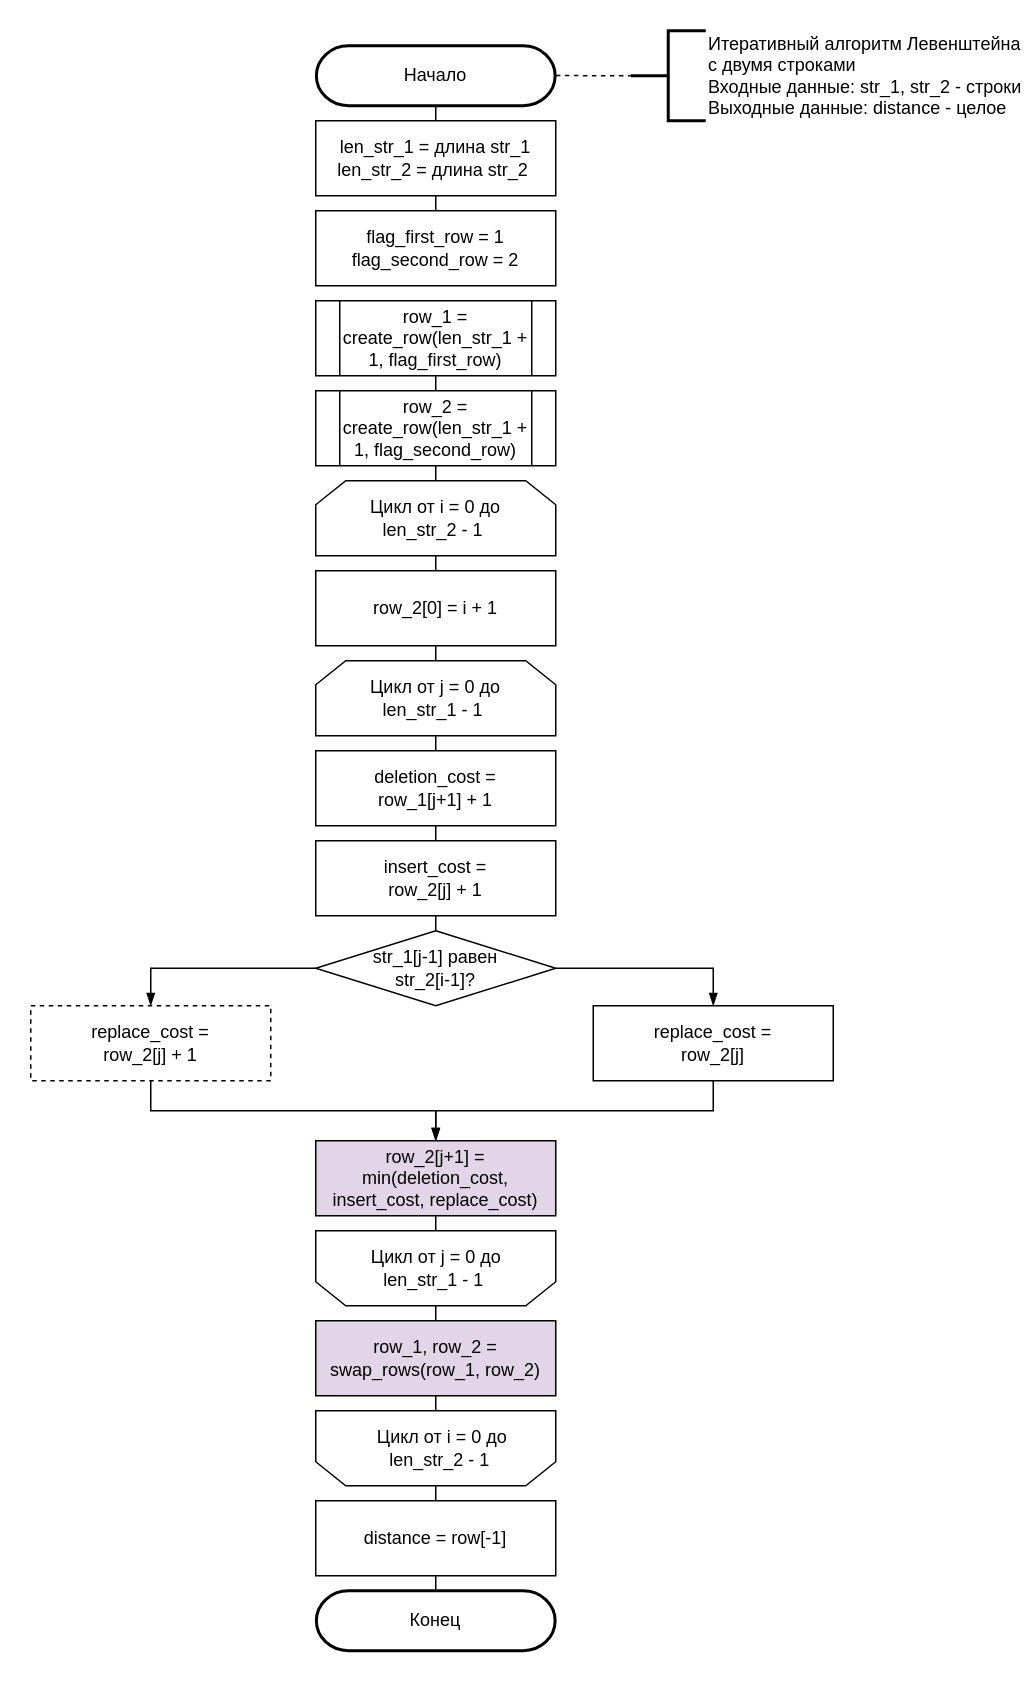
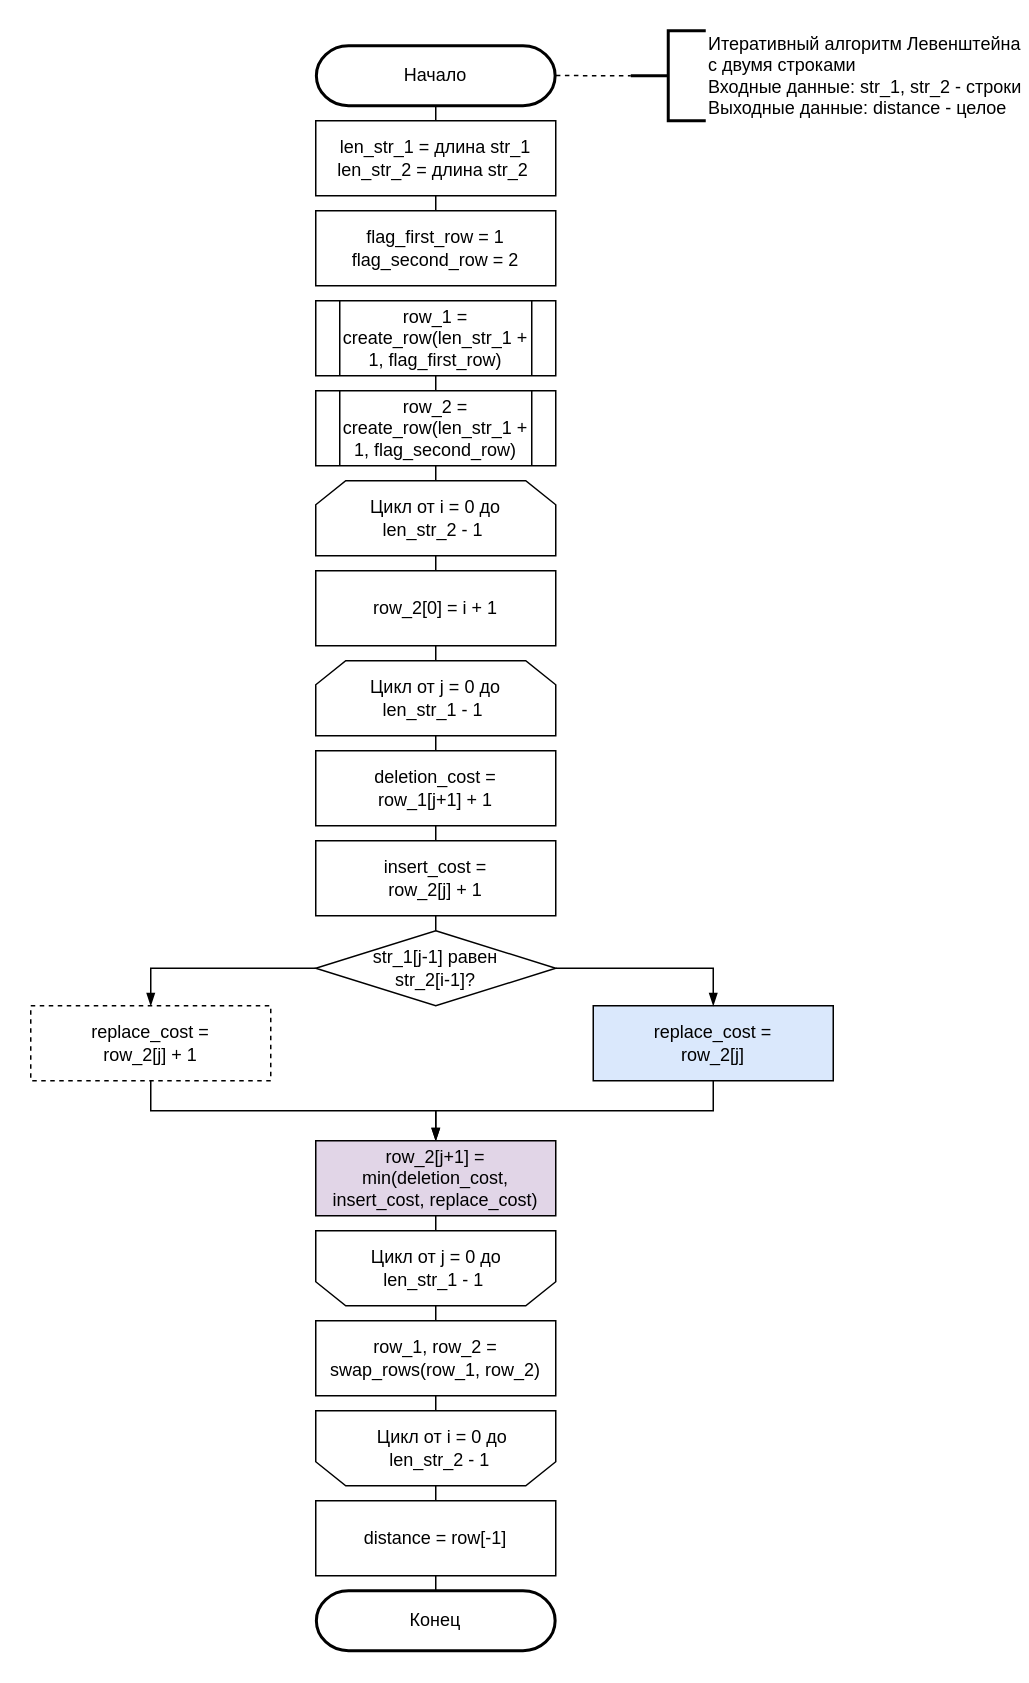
node "replace_cost = row_2[j]": fillcolor #ffffff -> #dae8fc
node "row_1, row_2 = swap_rows(row_1, row_2)": fillcolor #e1d5e7 -> #ffffff
